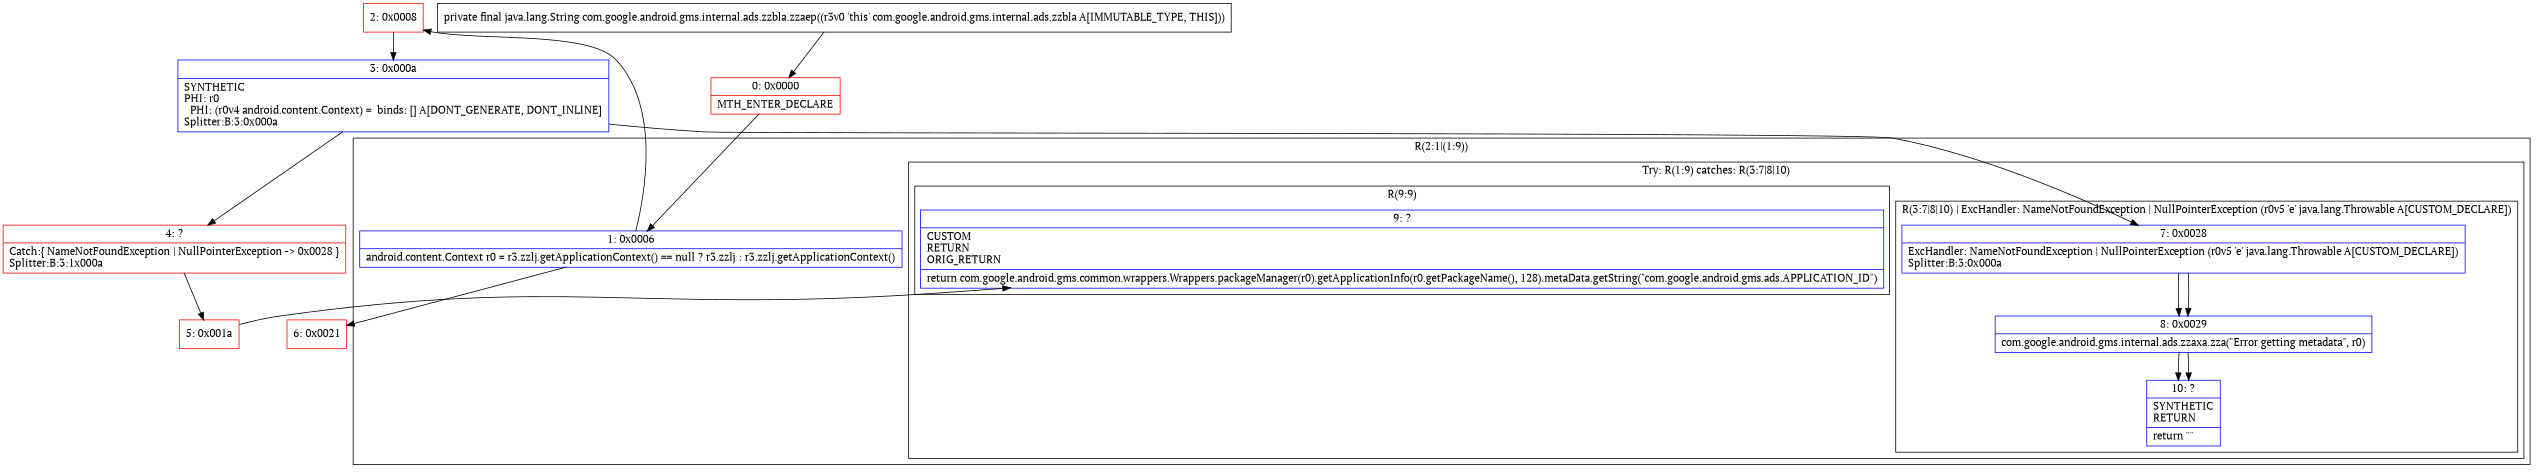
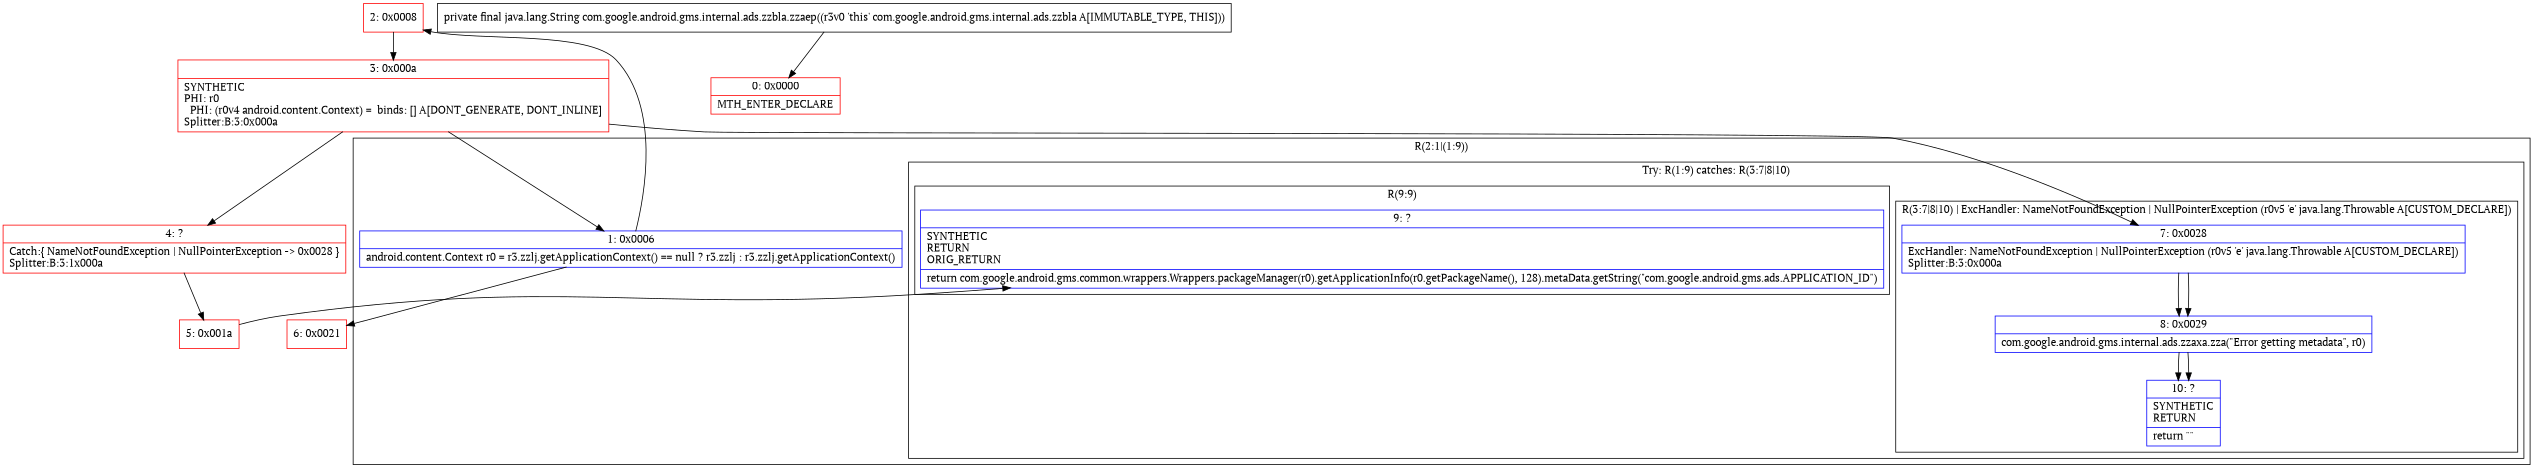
node "3: 0x000a": color blue -> red
edge "0: 0x0000" -> "1: 0x0006": now "3: 0x000a" -> "1: 0x0006"
node "9: ?": text "CUSTOM" -> "SYNTHETIC"
